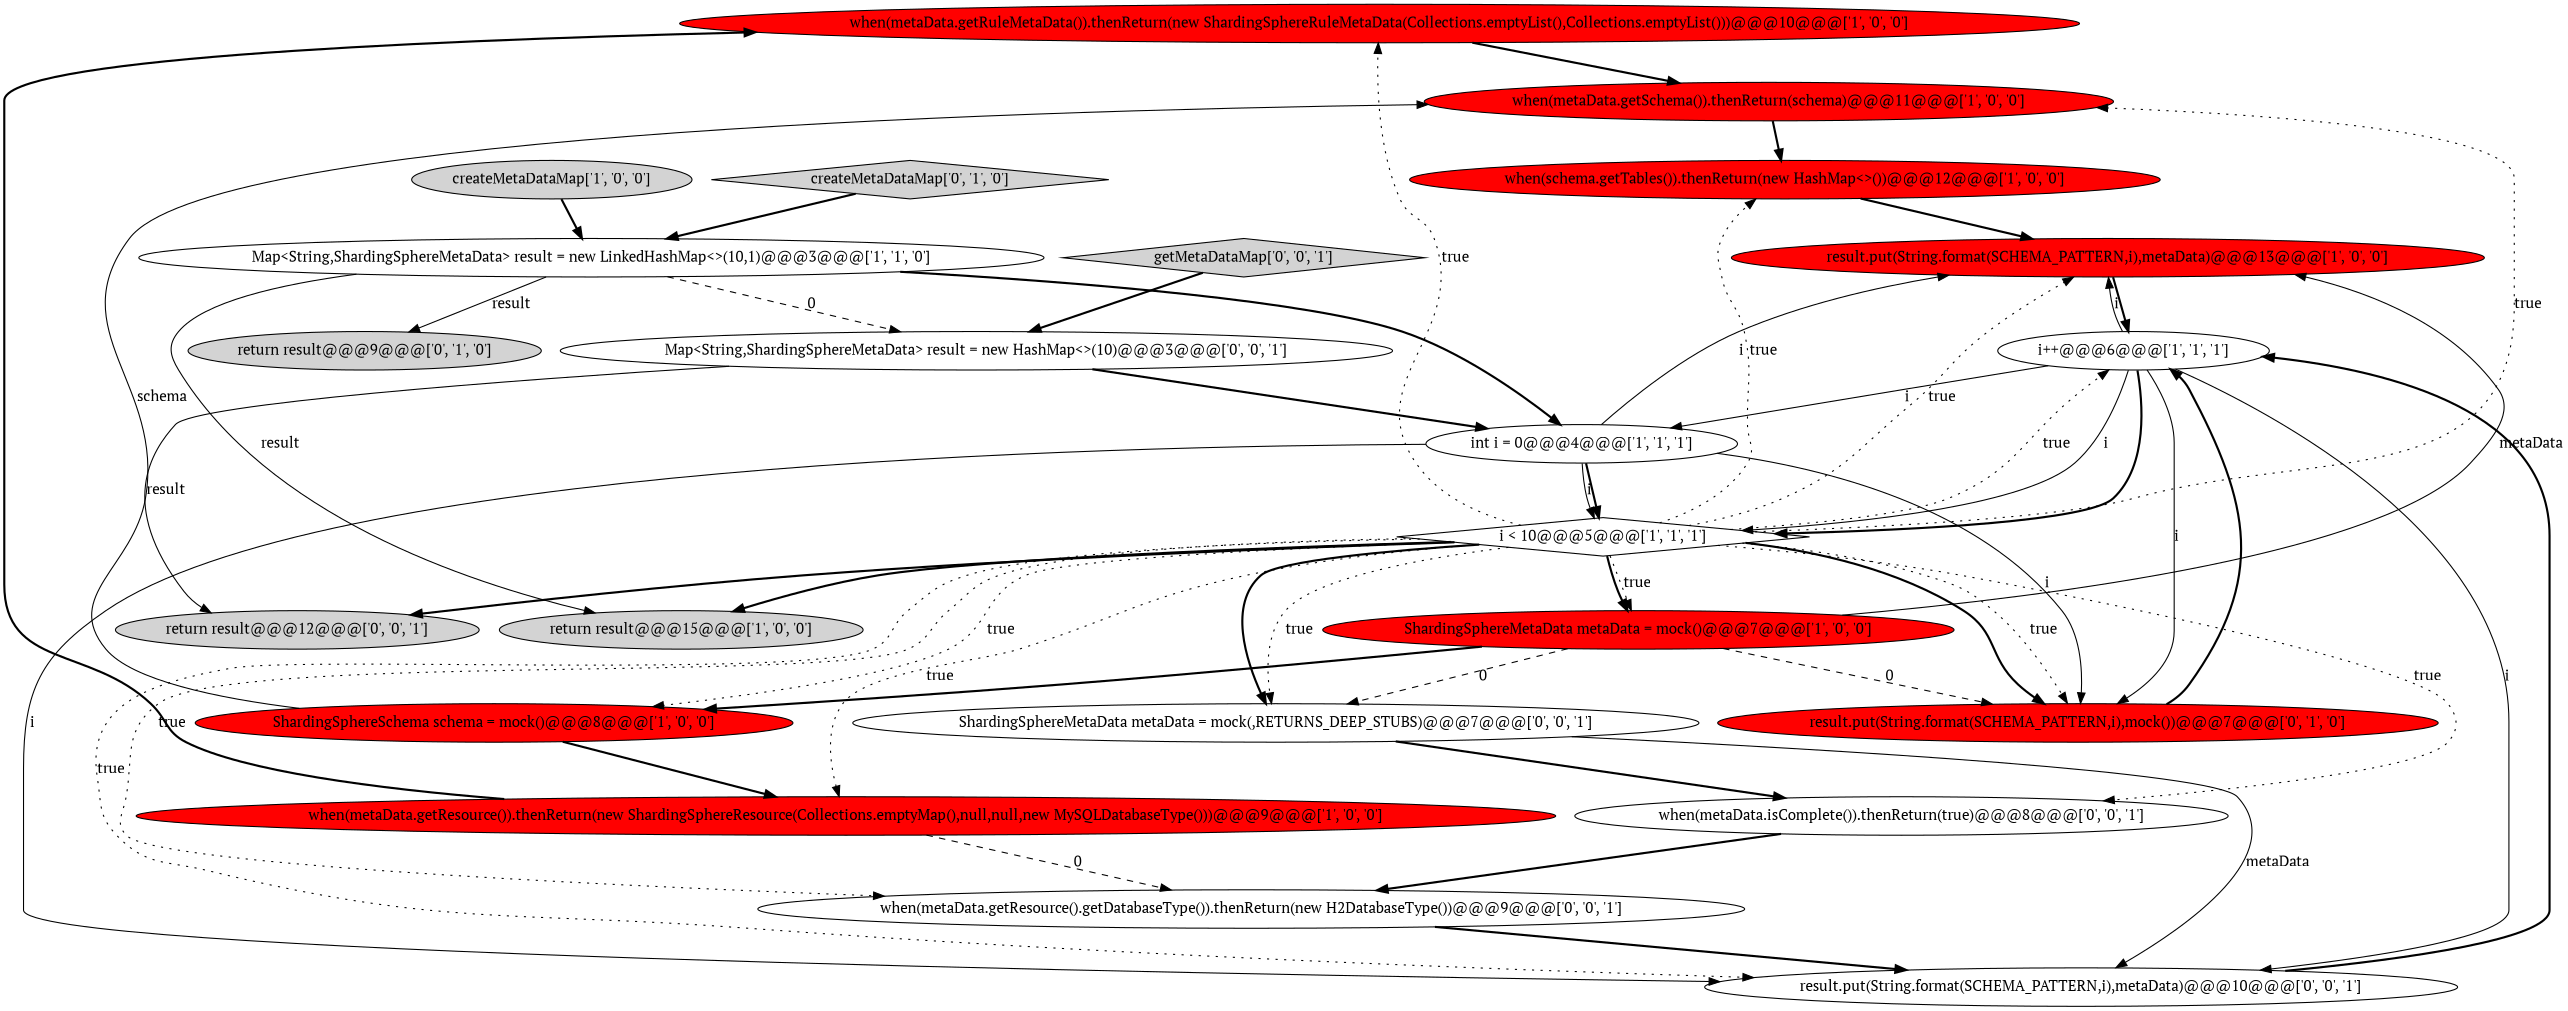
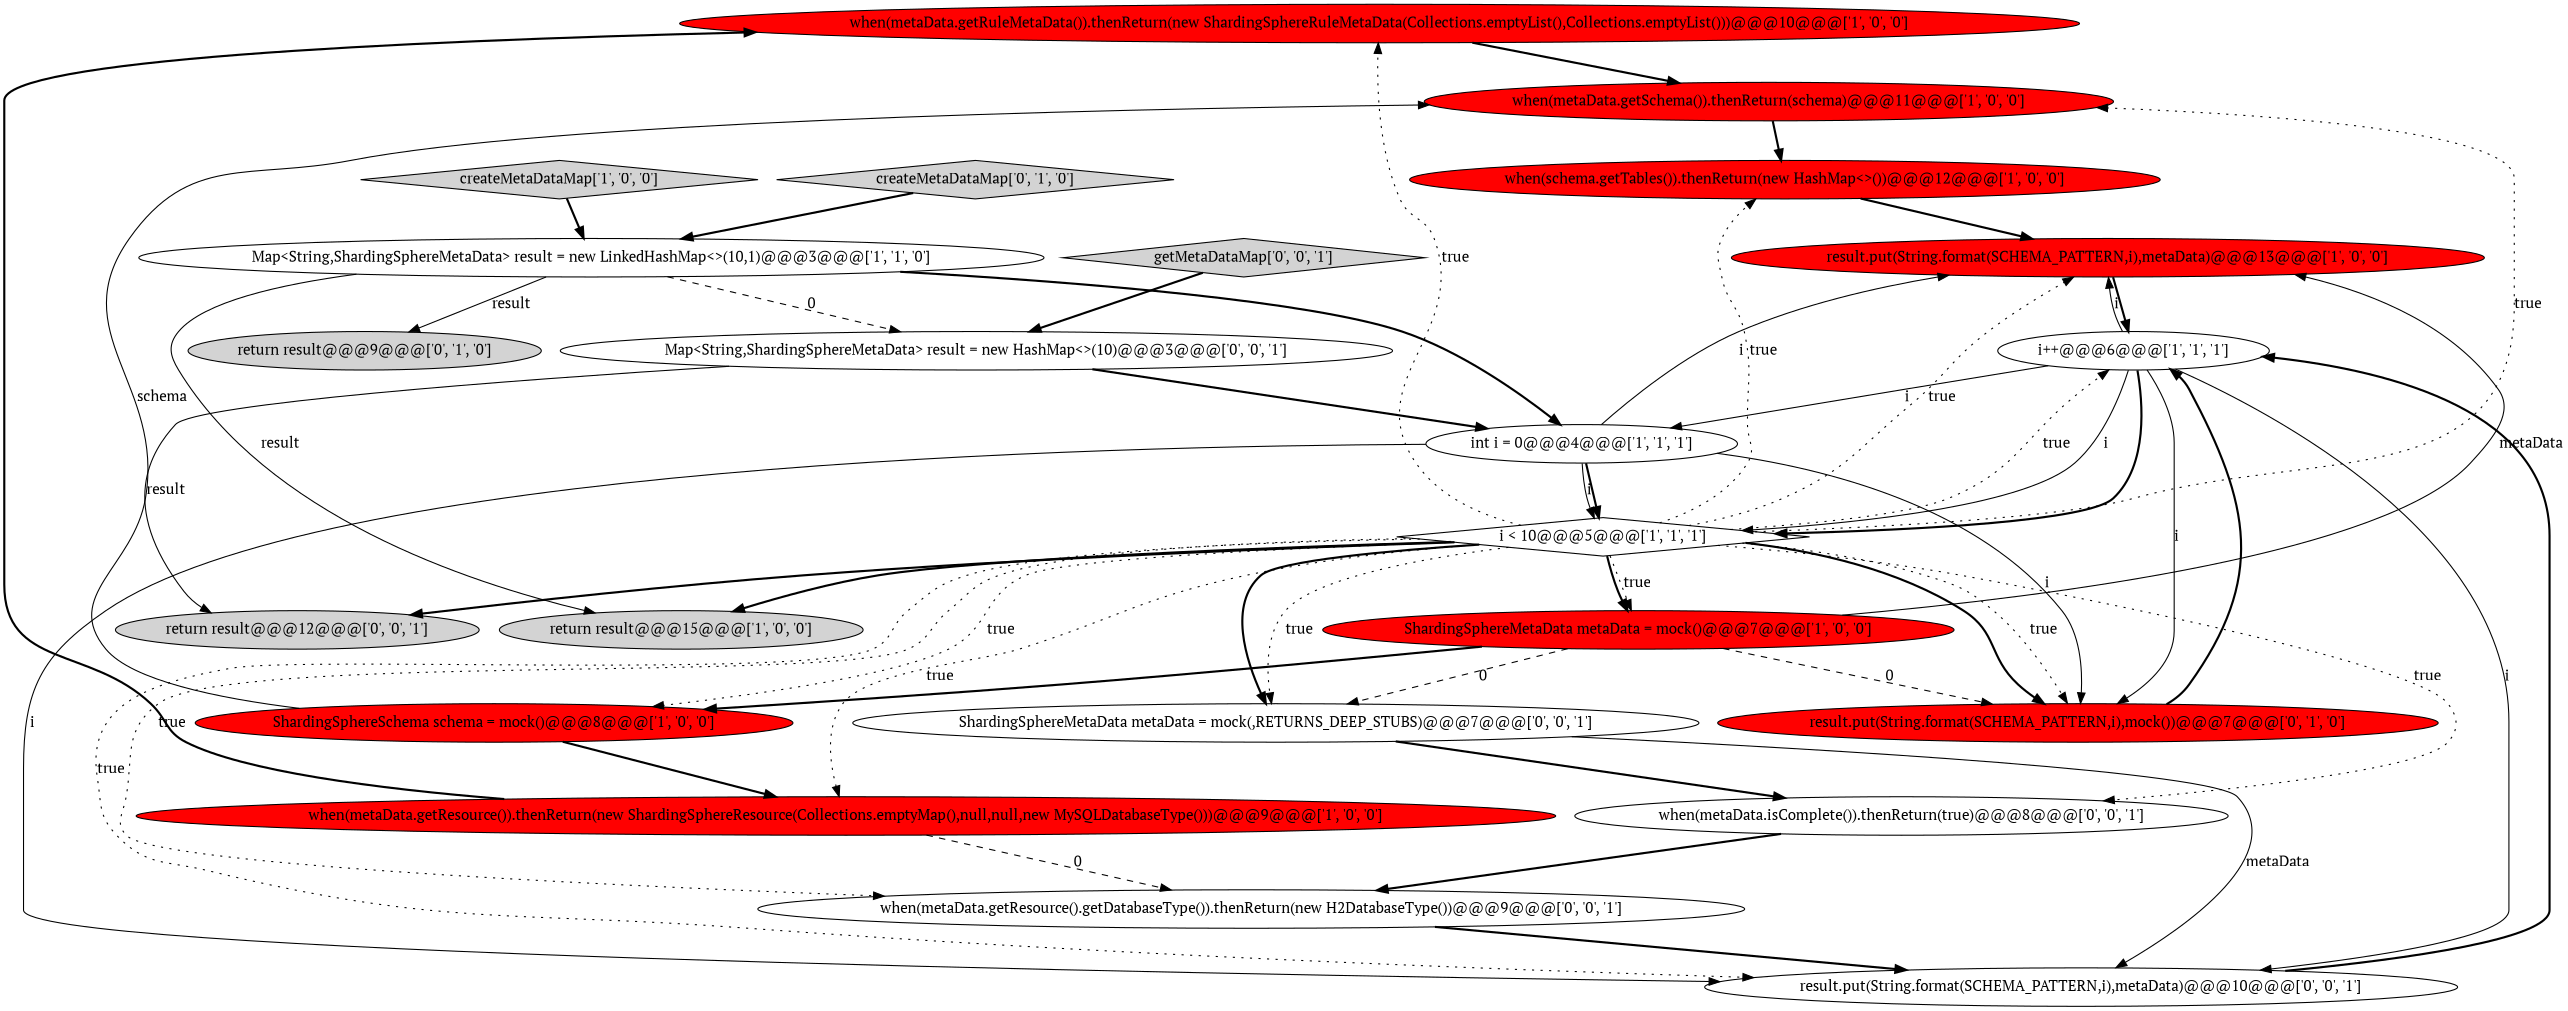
node "createMetaDataMap['1', '0', '0']": shape ellipse -> diamond
